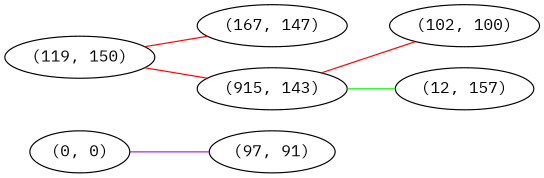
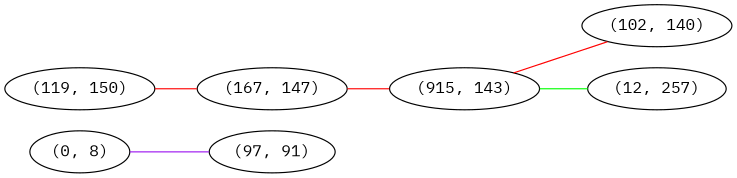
node "(102, 100)": label "(102, 100)" -> "(102, 140)"
edge "(119, 150)" -- "(915, 143)": now "(167, 147)" -- "(915, 143)"
node "(12, 157)": label "(12, 157)" -> "(12, 257)"
node "(0, 0)": label "(0, 0)" -> "(0, 8)"
